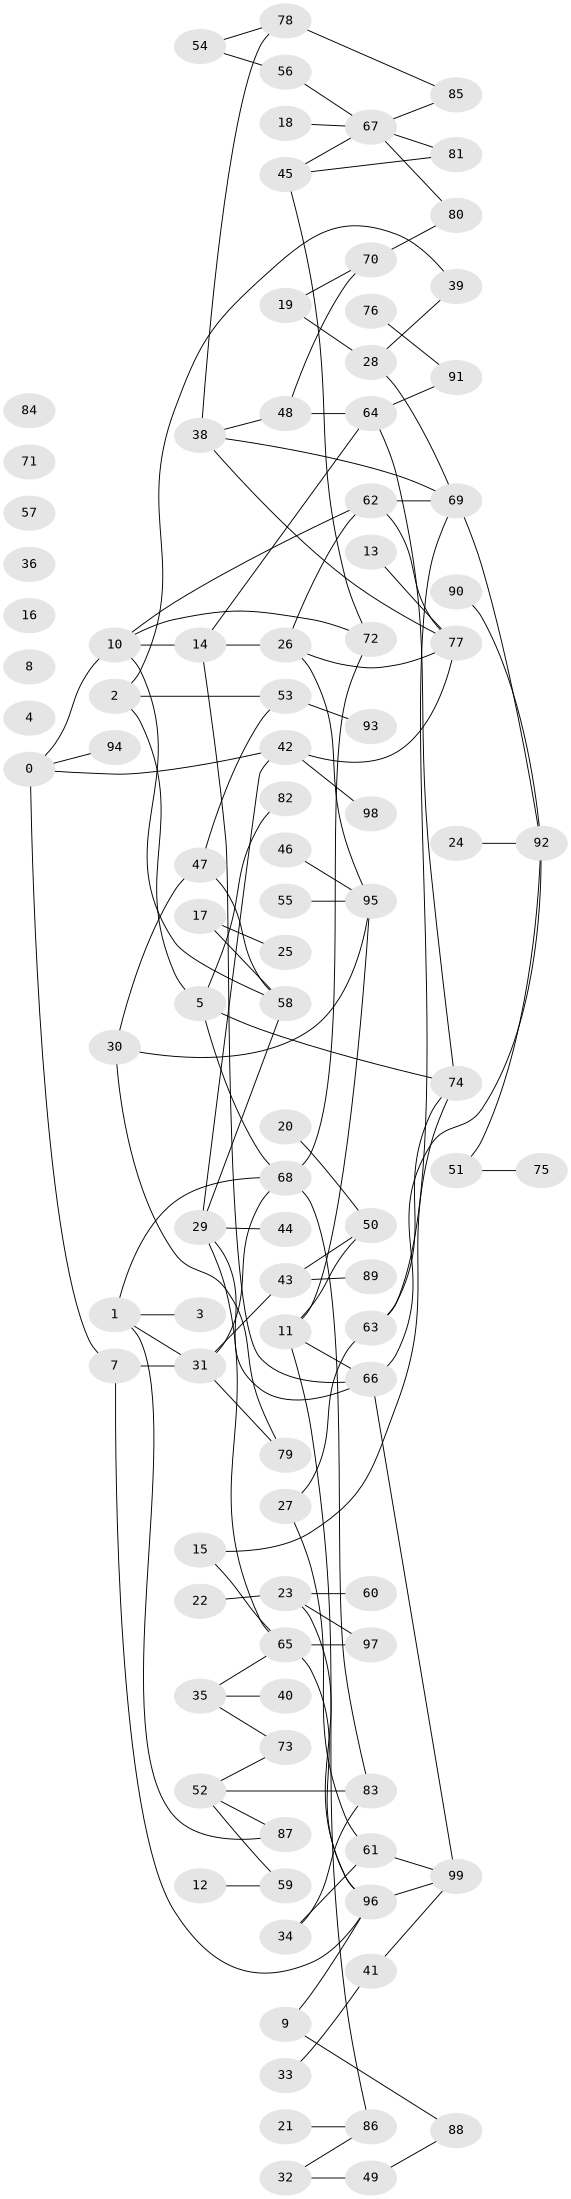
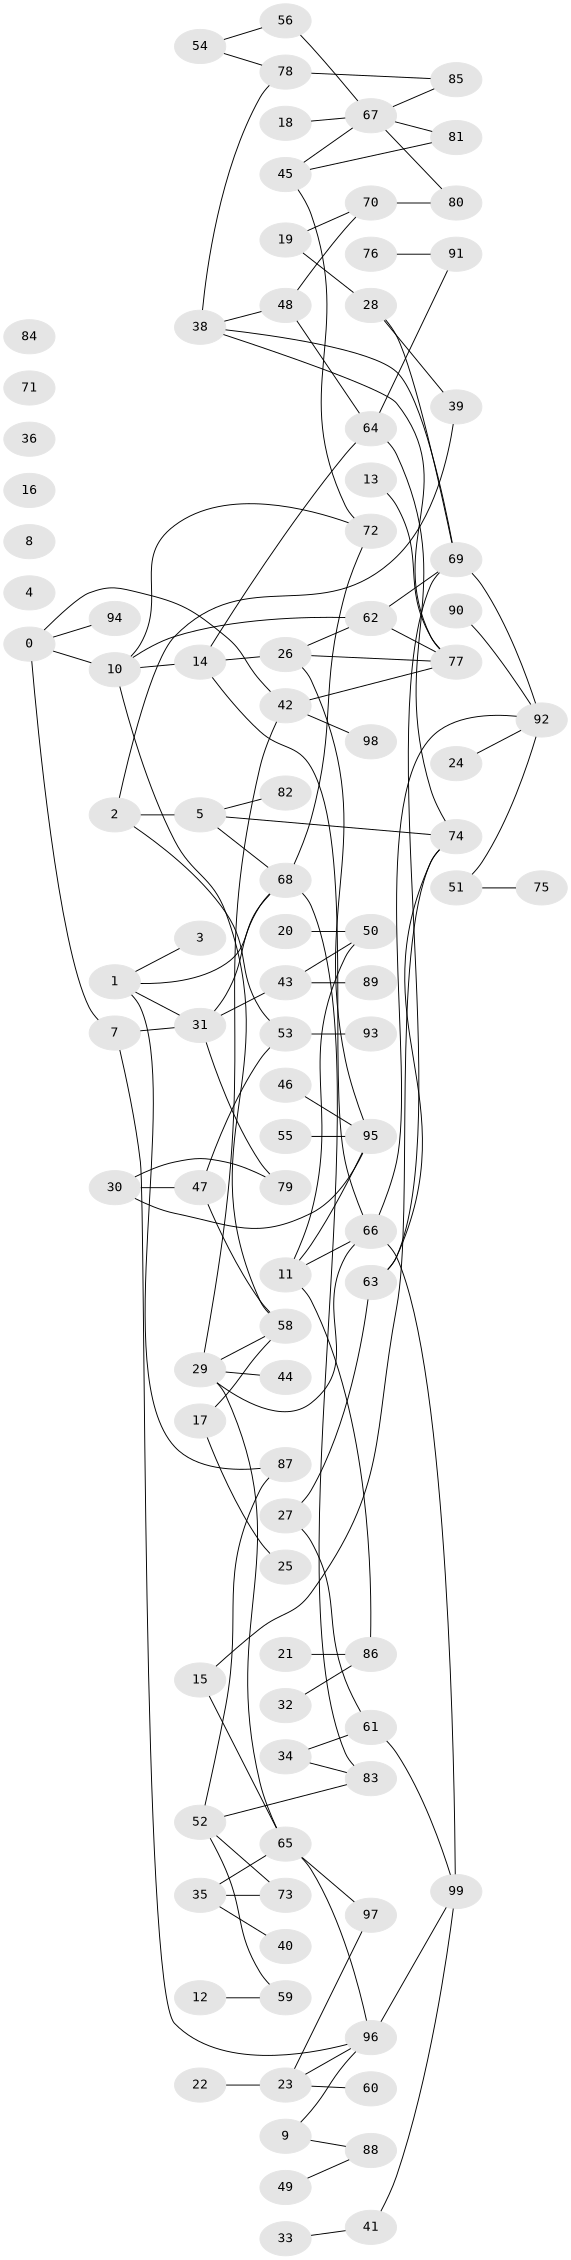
node "57": removed
edge "32" -- "49": removed
